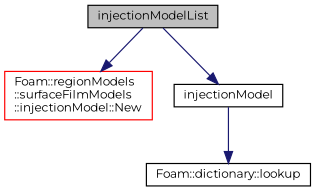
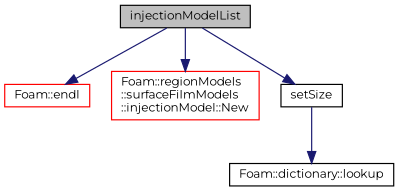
node "Foam::endl": added
node "injectionModel": label "injectionModel" -> "setSize"
